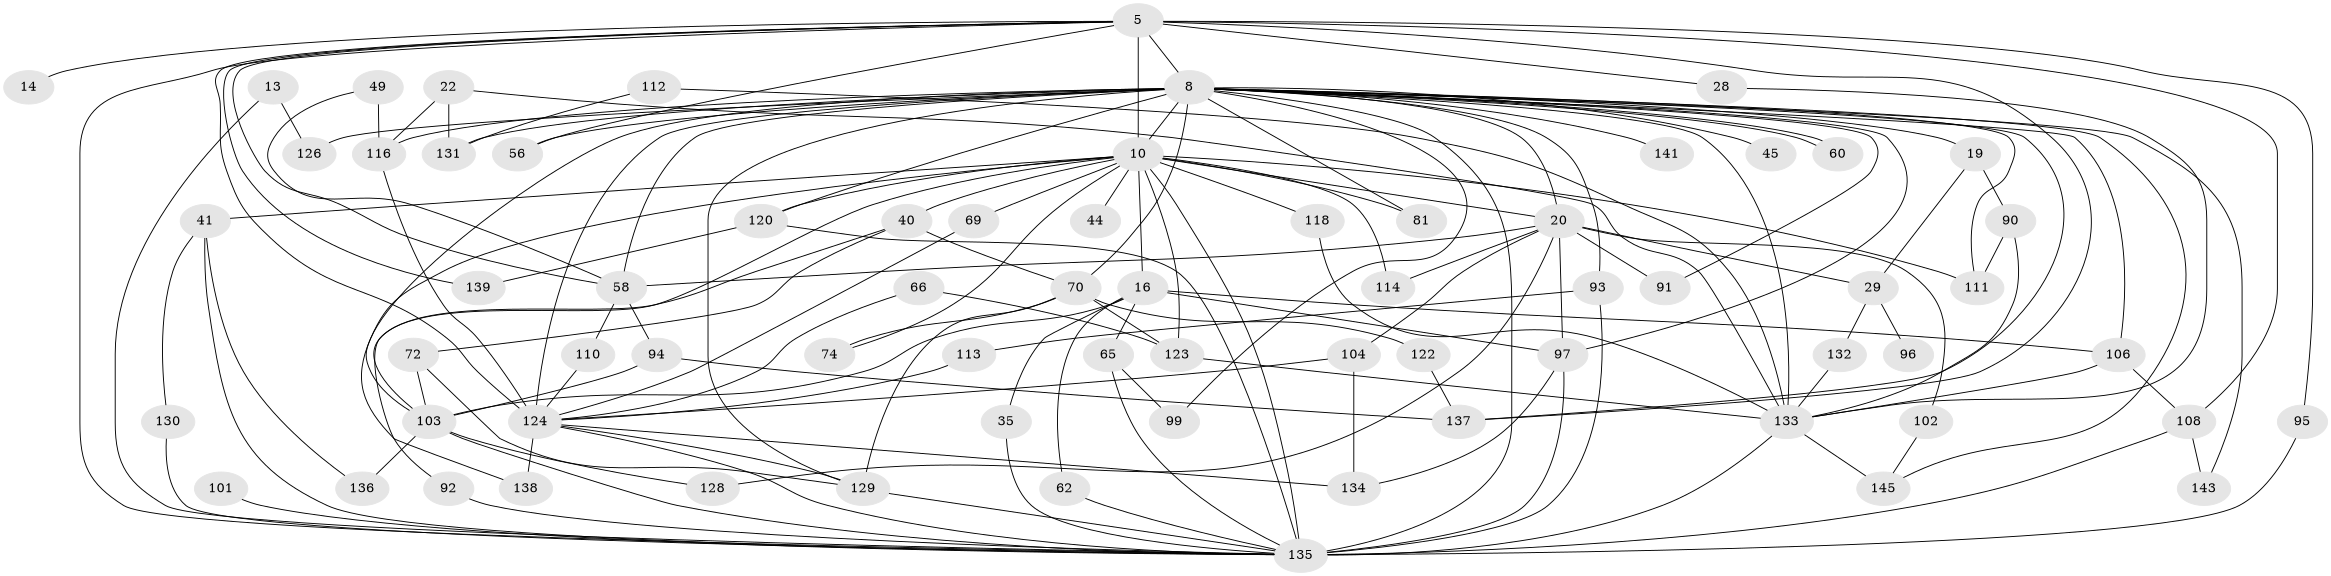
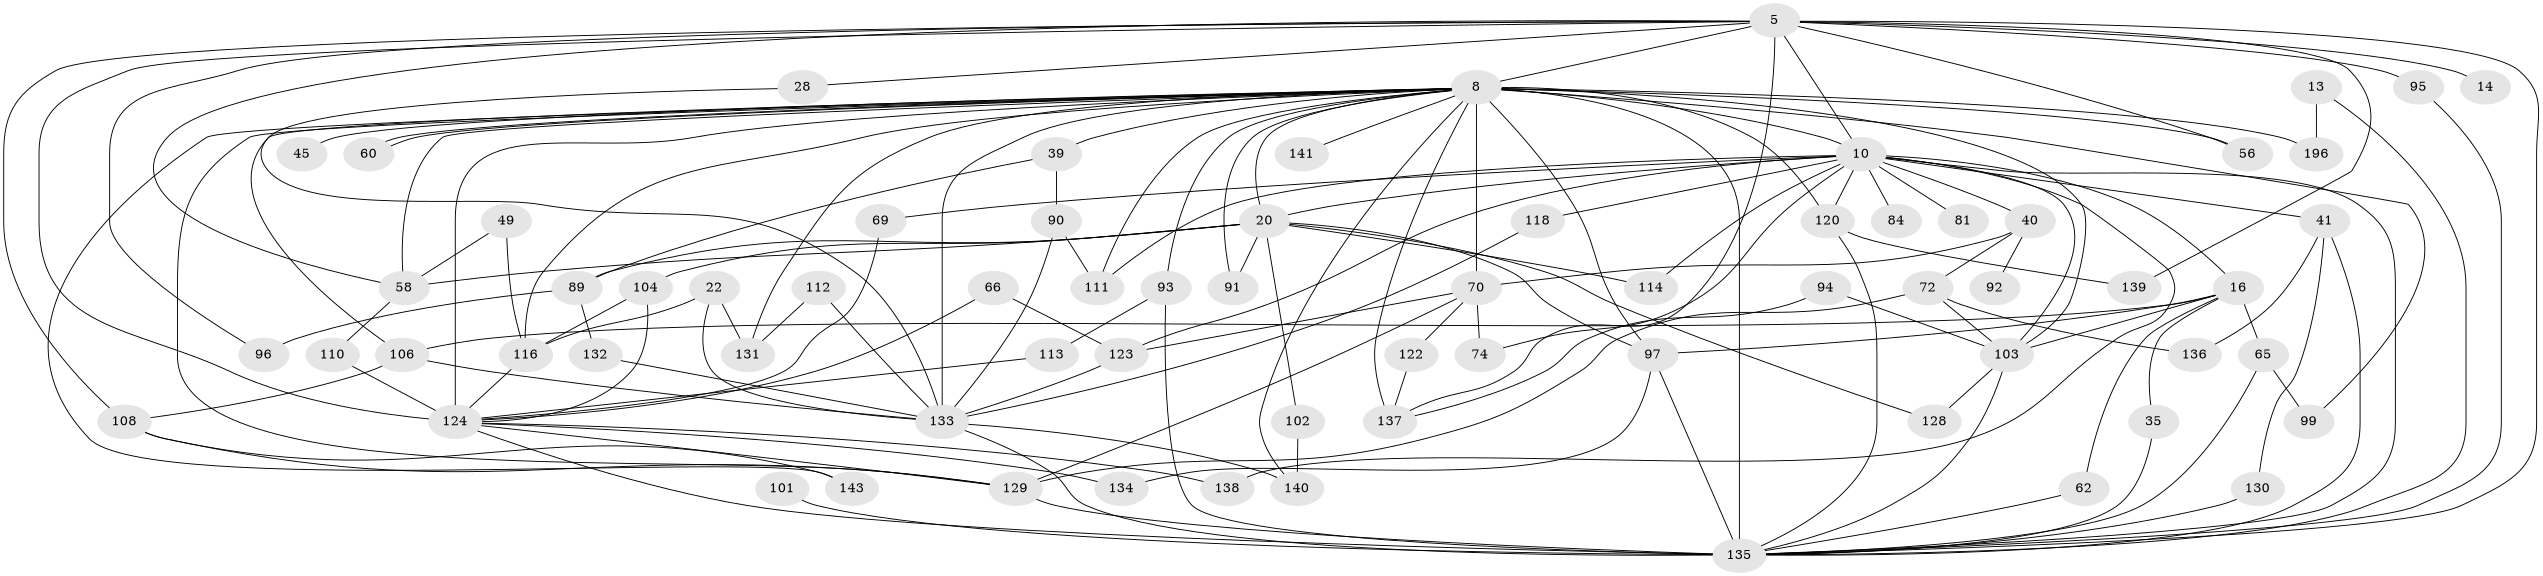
edge "5" -- "96": added
edge "8" -- "81": removed
node "126": label "126" -> "196"
node "19": label "19" -> "39"
node "44": label "44" -> "84"
node "29": label "29" -> "89"
edge "58" -- "94": removed
edge "104" -- "134": now "104" -- "116"
edge "103" -- "136": now "72" -- "136"
node "145": label "145" -> "140"
edge "108" -- "135": now "108" -- "129"
edge "92" -- "135": removed
